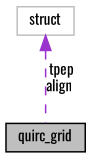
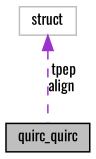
node "quirc_grid": label "quirc_grid" -> "quirc_quirc"
